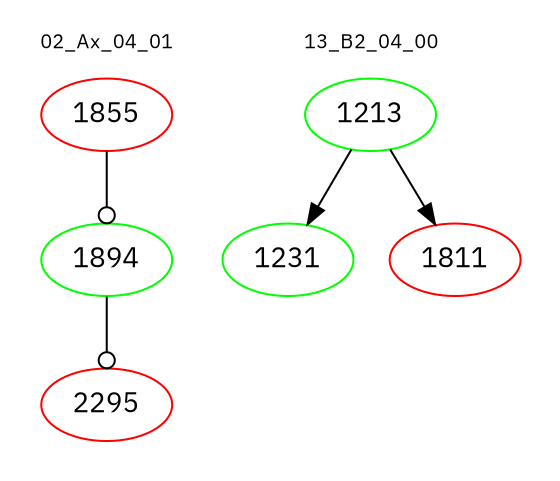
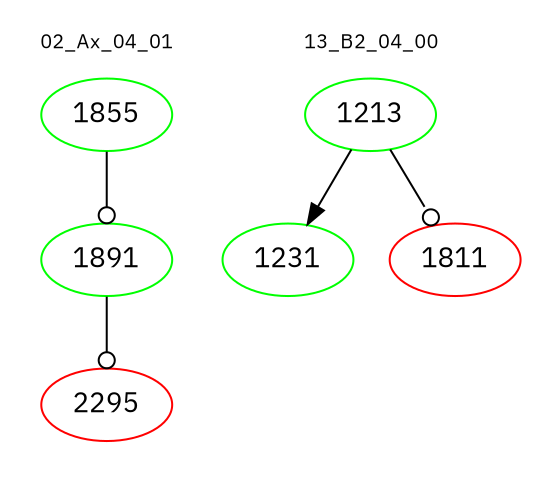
node "1855": color red -> green
edge "1213" -> "1811": arrowhead normal -> odot
node "1894": label "1894" -> "1891"
